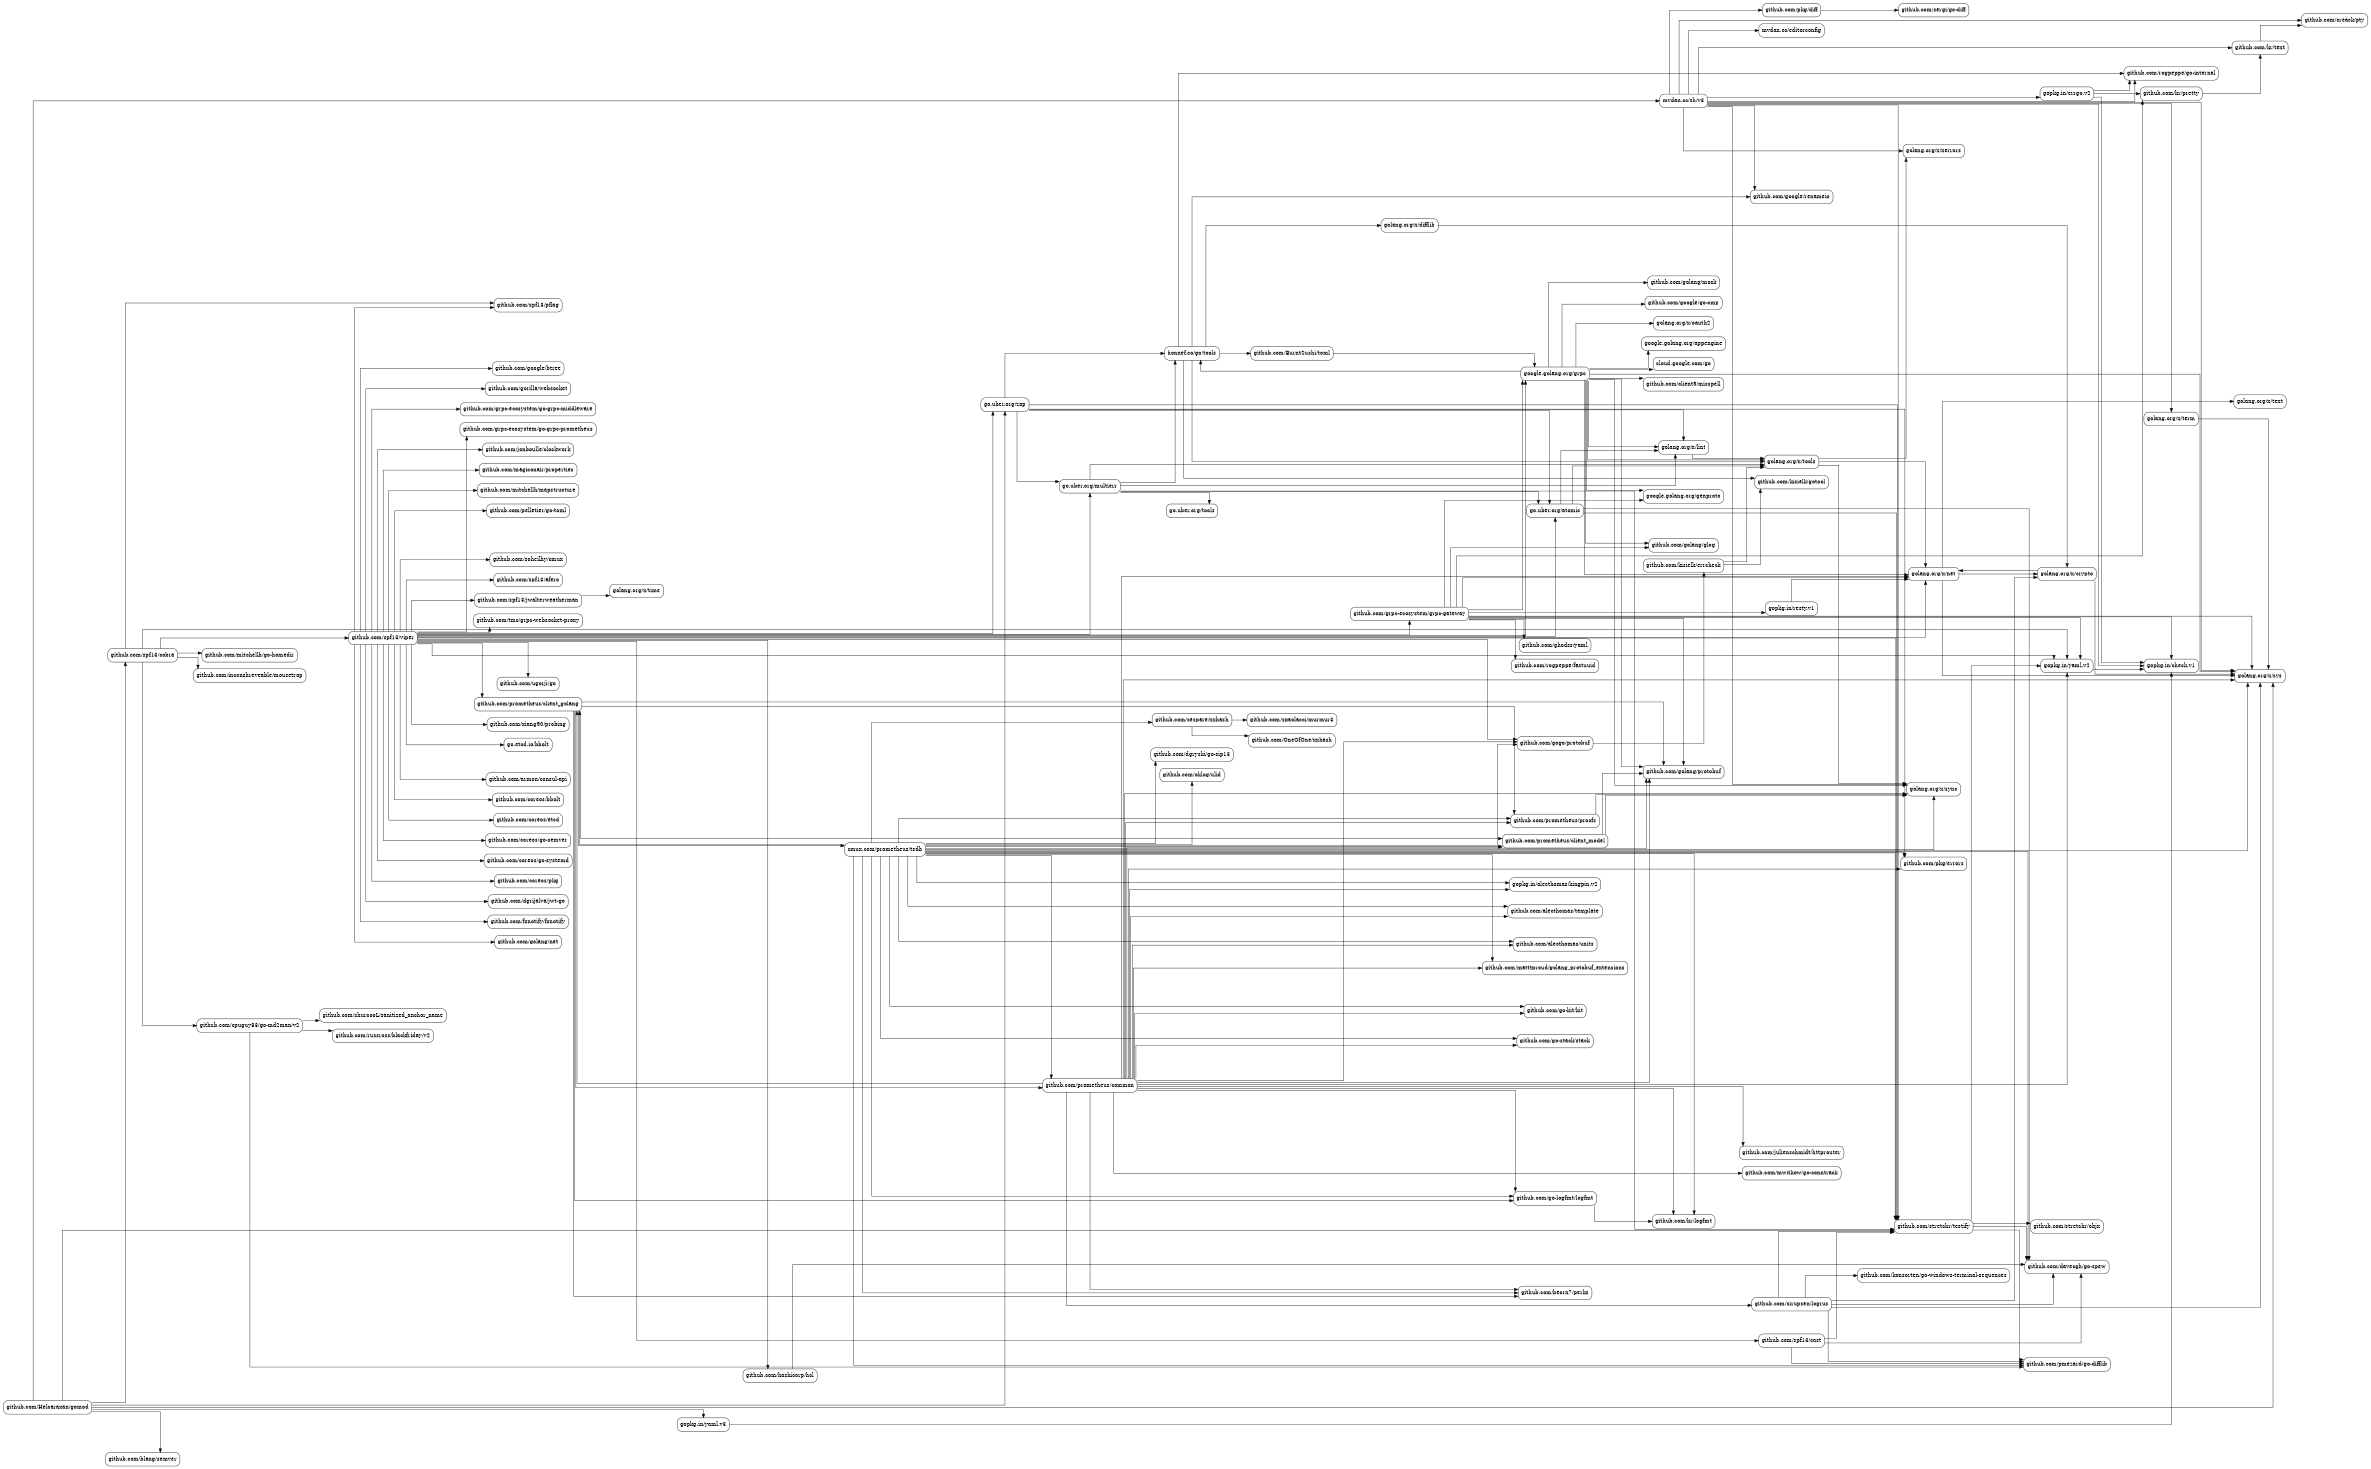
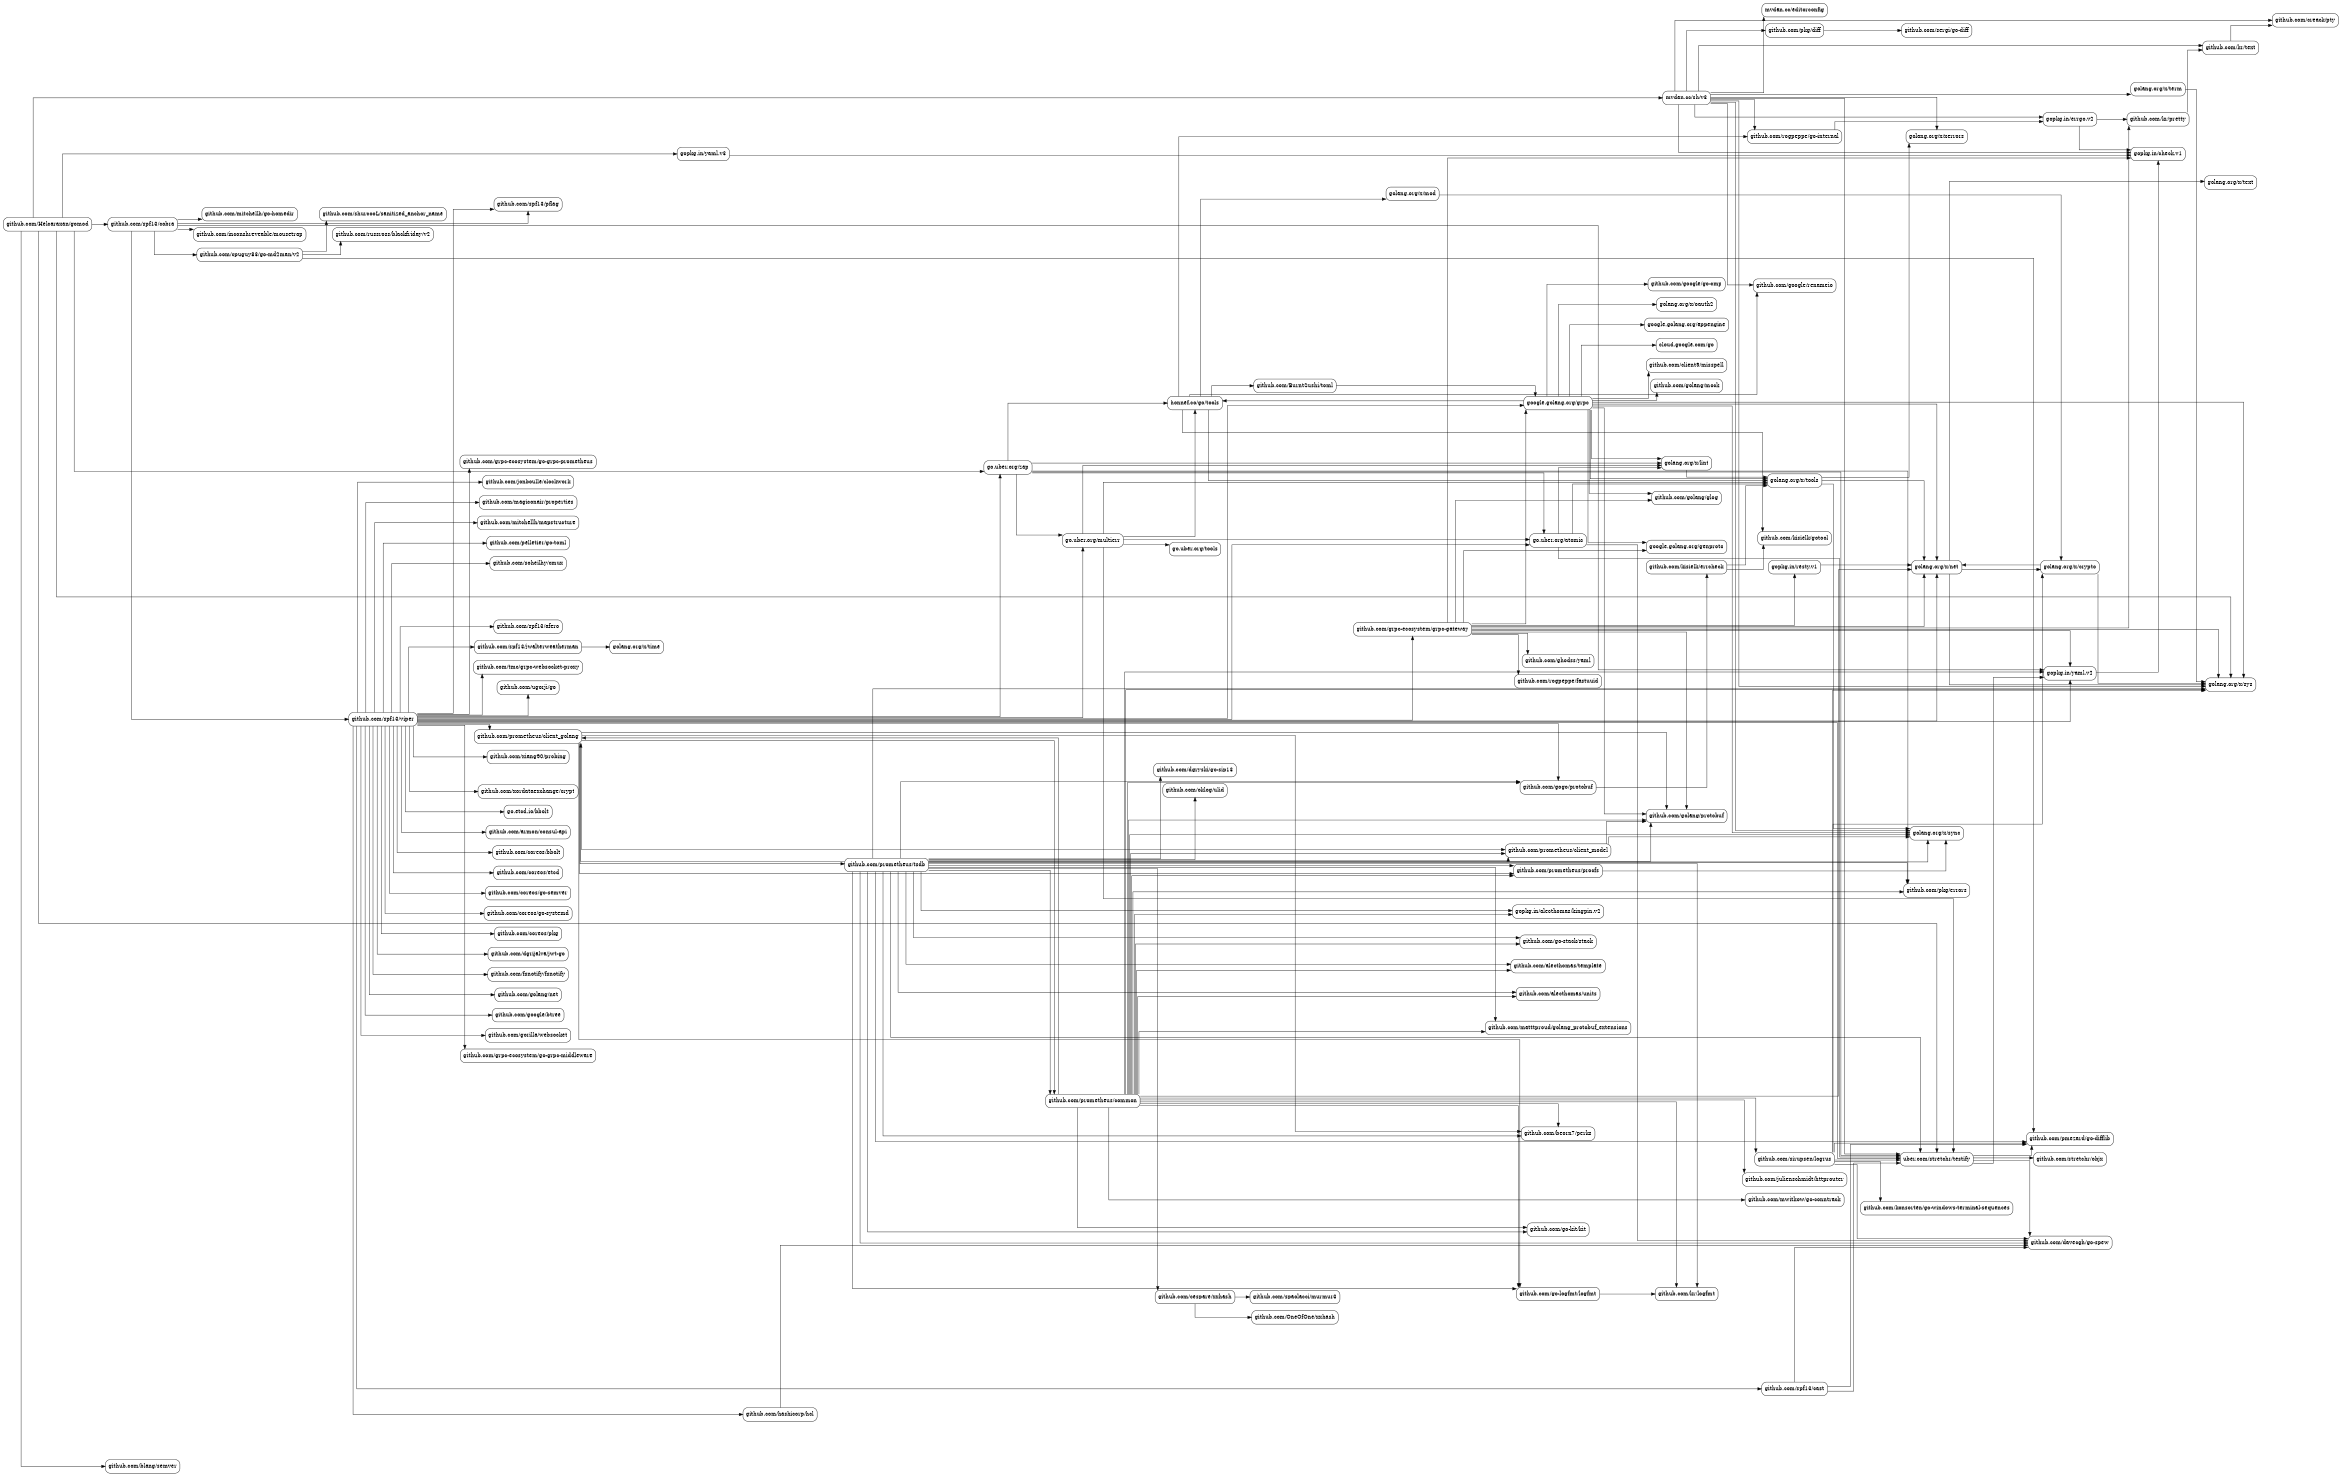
edge "gopkg.in/errgo.v2" -> "github.com/rogpeppe/go-internal": reversed
node "golang.org/x/difflib": label "golang.org/x/difflib" -> "golang.org/x/mod"
node "github.com/xordataexchange/crypt": added
node "cmux.com/prometheus/tsdb": label "cmux.com/prometheus/tsdb" -> "github.com/prometheus/tsdb"
node "github.com/stretchr/testify": label "github.com/stretchr/testify" -> "uber.com/stretchr/testify"
